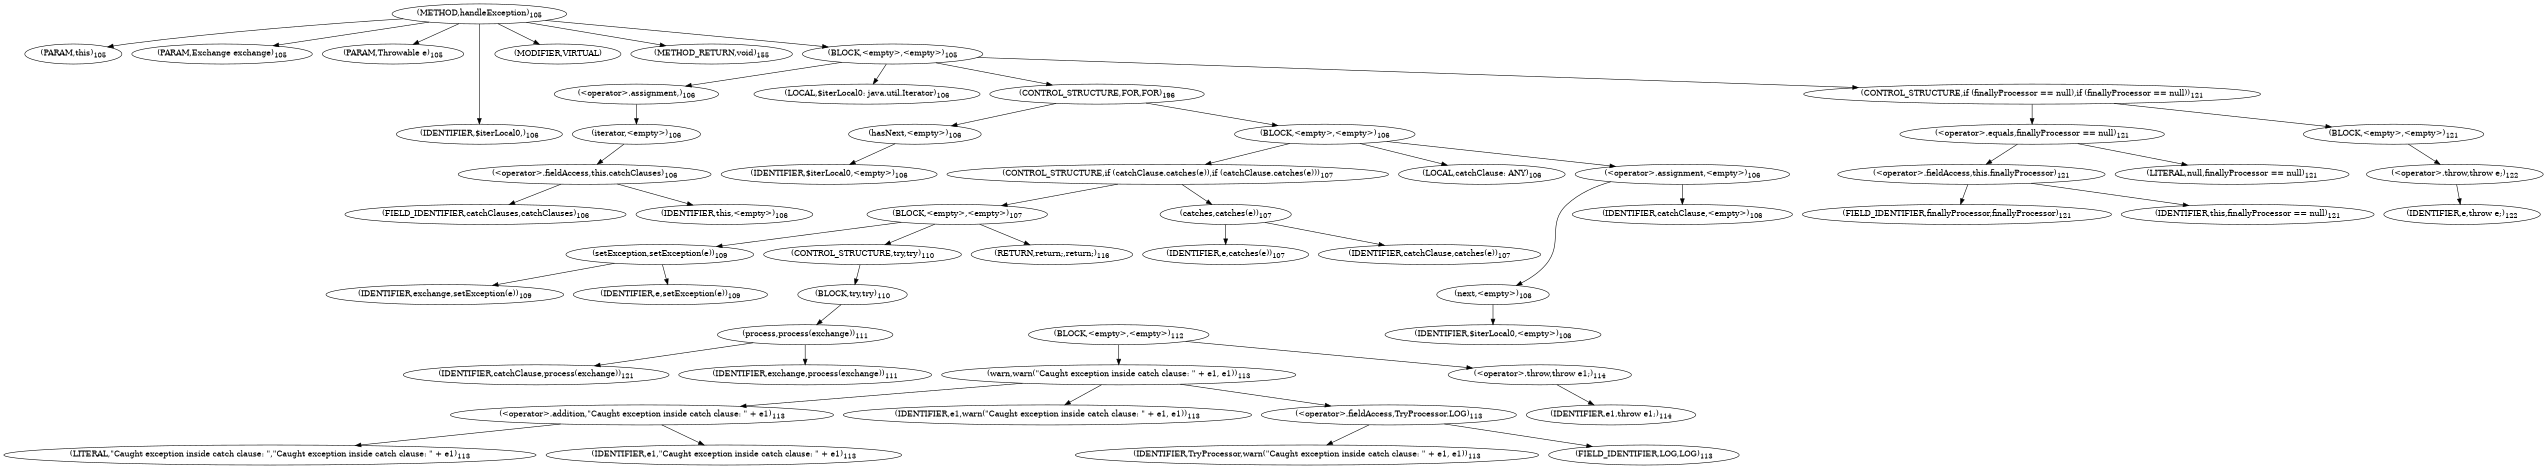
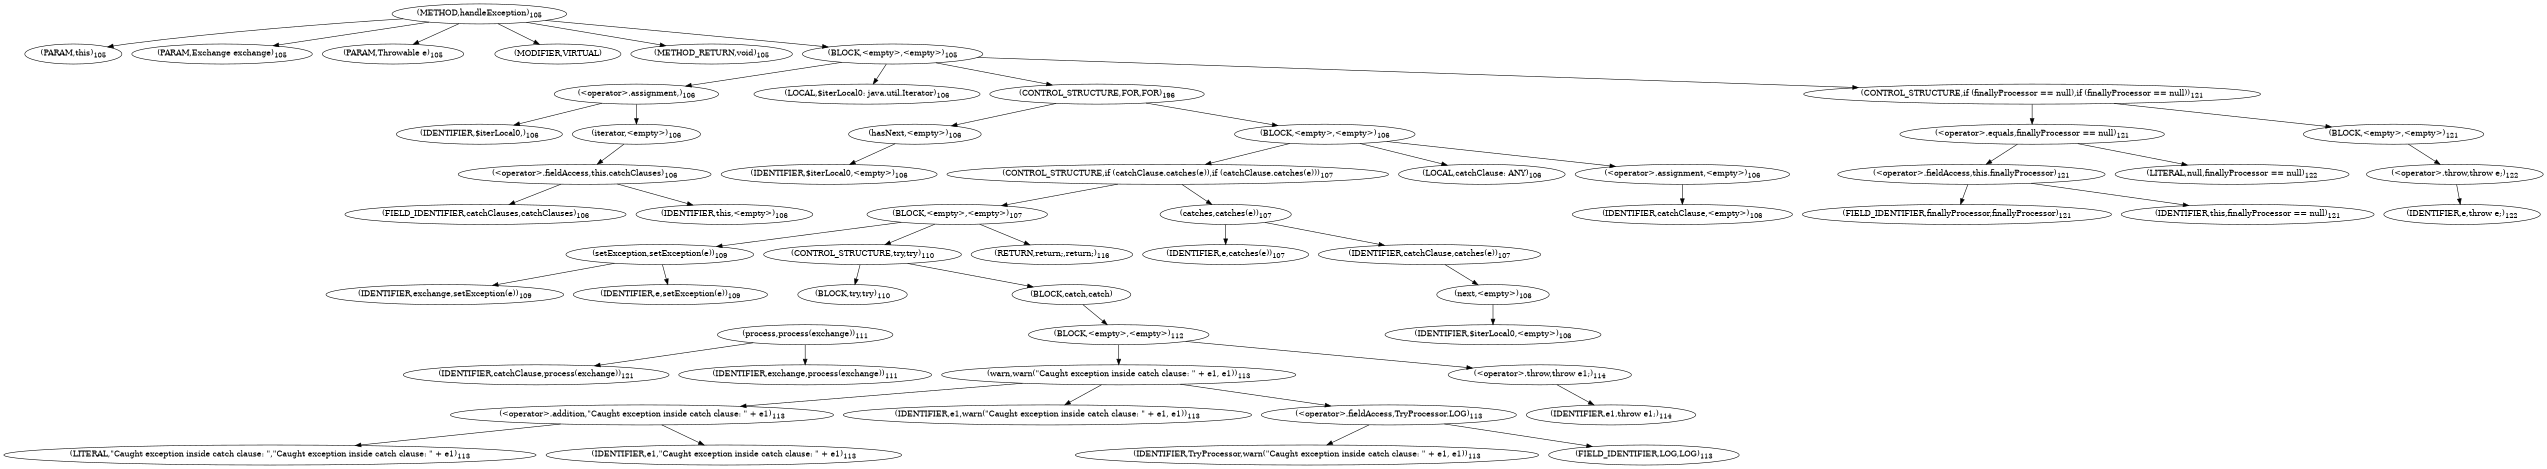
node "(METHOD_RETURN,void)": text "155" -> "105"
edge "(METHOD,handleException)" -> "(IDENTIFIER,$iterLocal0,)": now "(<operator>.assignment,)" -> "(IDENTIFIER,$iterLocal0,)"
node "(LITERAL,null,finallyProcessor == null)": text "121" -> "122"
edge "(<operator>.assignment,<empty>)" -> "(next,<empty>)": now "(IDENTIFIER,catchClause,catches(e))" -> "(next,<empty>)"
node "(BLOCK,catch,catch)": added
edge "(BLOCK,try,try)" -> "(process,process(exchange))": removed
